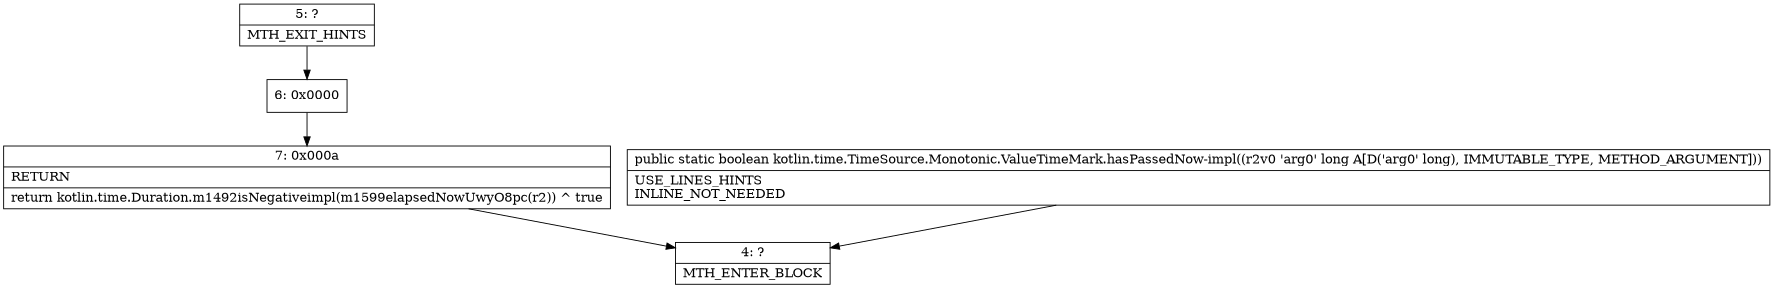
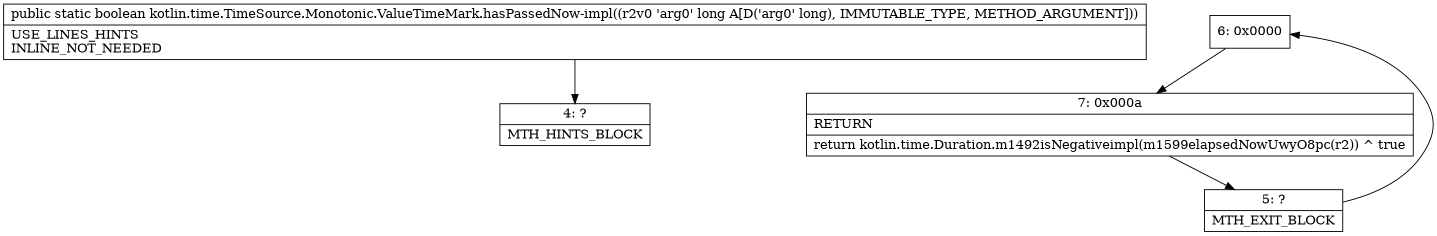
node "5: ?": text "MTH_EXIT_HINTS" -> "MTH_EXIT_BLOCK"
edge "7: 0x000a" -> "4: ?": now "7: 0x000a" -> "5: ?"
node "4: ?": text "MTH_ENTER_BLOCK" -> "MTH_HINTS_BLOCK"
